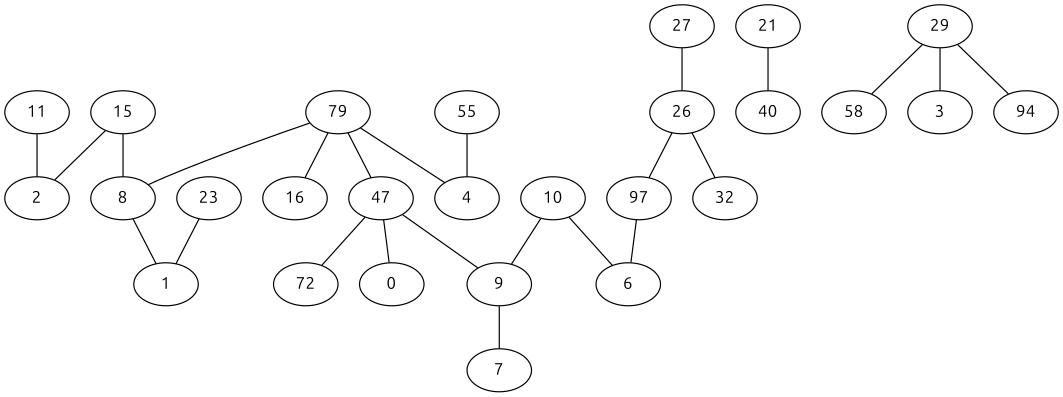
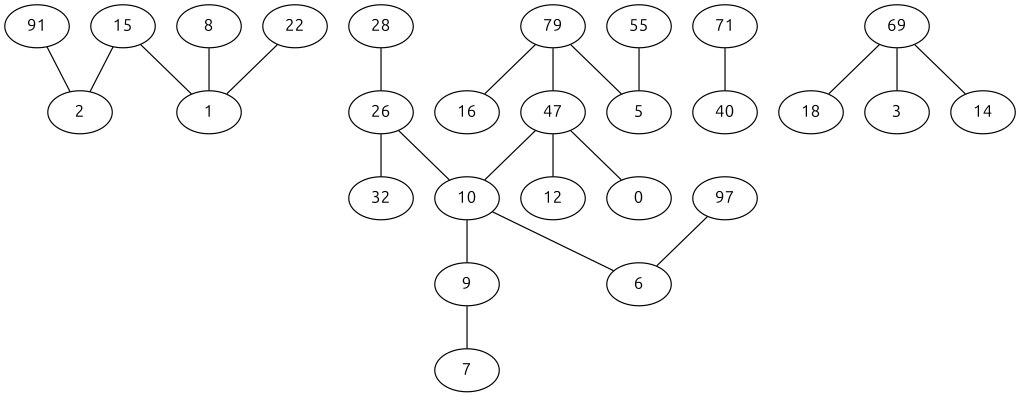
node "27": label "27" -> "28"
node "21": label "21" -> "71"
node "29": label "29" -> "69"
node "11": label "11" -> "91"
node "58": label "58" -> "18"
node "94": label "94" -> "14"
edge "79" -- "8": removed
edge "15" -- "8": now "15" -- "1"
edge "26" -- "97": now "26" -- "10"
node "23": label "23" -> "22"
node "4": label "4" -> "5"
edge "47" -- "9": now "47" -- "10"
node "72": label "72" -> "12"
